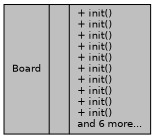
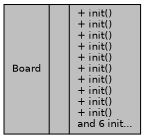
node "Board": text "and 6 more..." -> "and 6 init..."
